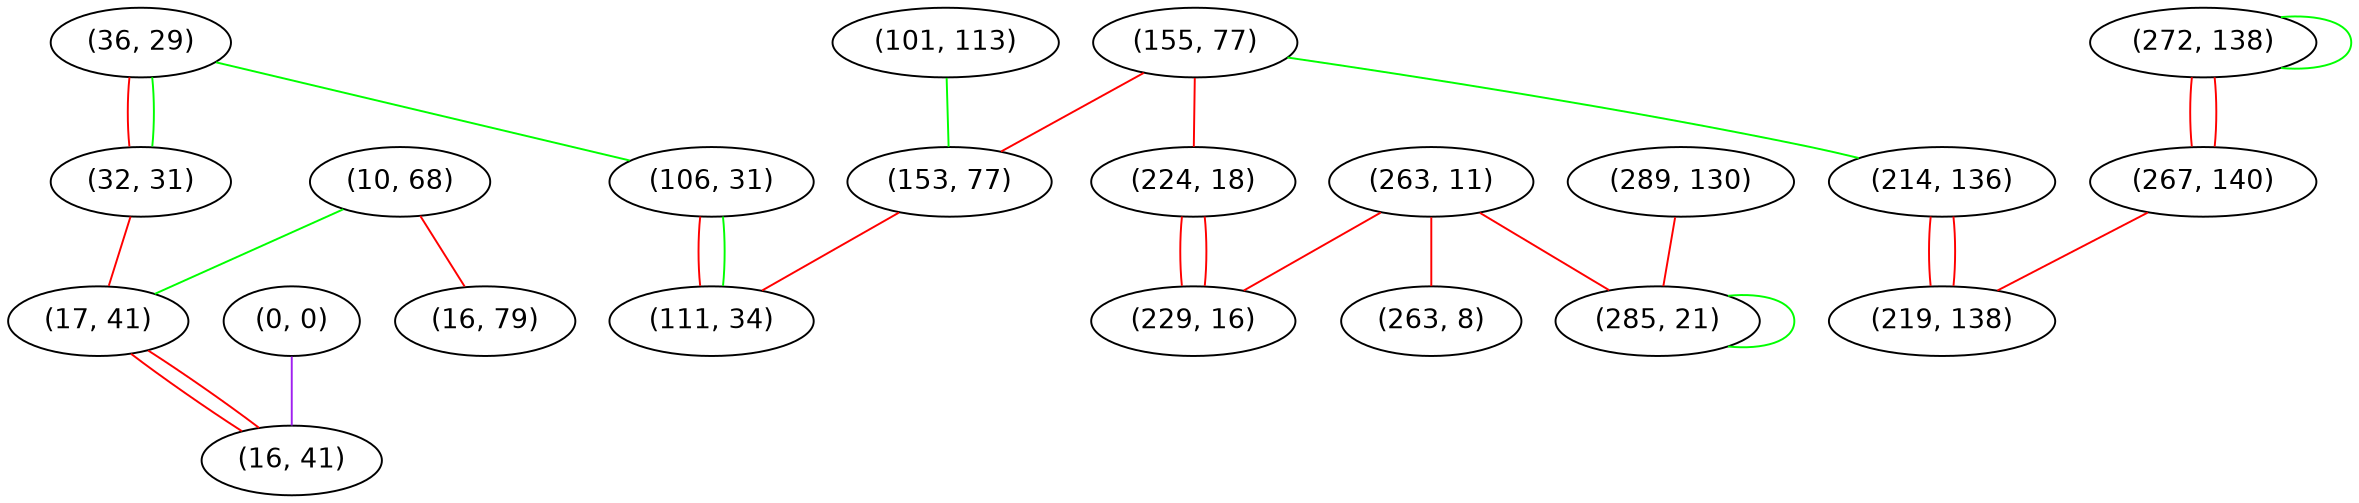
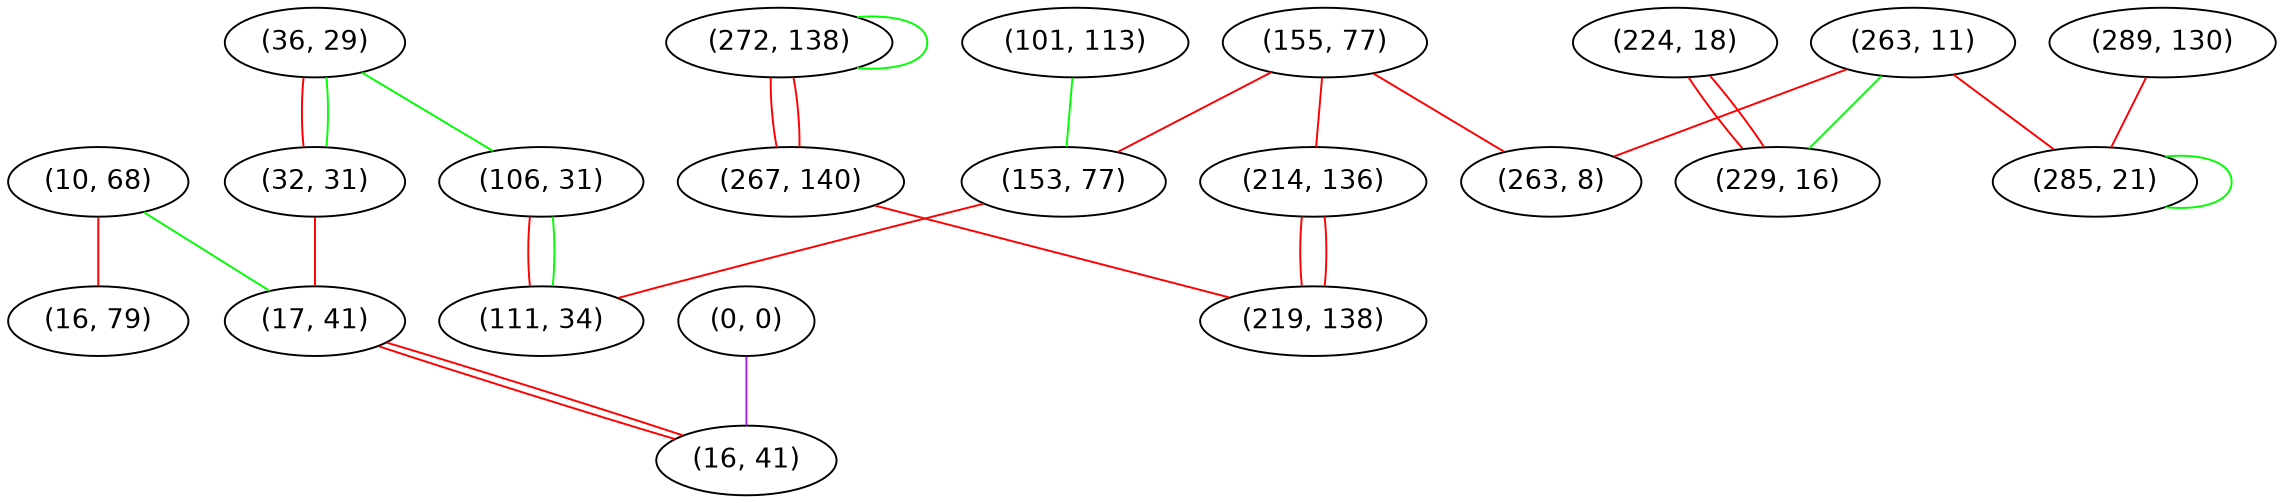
edge "(155, 77)" -- "(214, 136)": color green -> red
edge "(155, 77)" -- "(224, 18)": now "(155, 77)" -- "(263, 8)"
edge "(263, 11)" -- "(229, 16)": color red -> green
